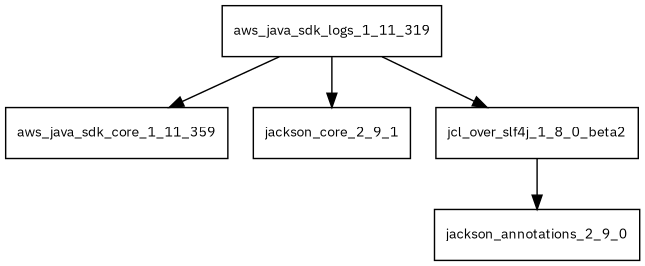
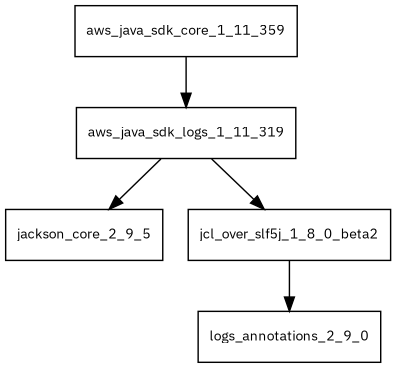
edge "aws_java_sdk_logs_1_11_319" -> "aws_java_sdk_core_1_11_359": reversed
node "jackson_core_2_9_1": label "jackson_core_2_9_1" -> "jackson_core_2_9_5"
node "jcl_over_slf4j_1_8_0_beta2": label "jcl_over_slf4j_1_8_0_beta2" -> "jcl_over_slf5j_1_8_0_beta2"
node "jackson_annotations_2_9_0": label "jackson_annotations_2_9_0" -> "logs_annotations_2_9_0"
